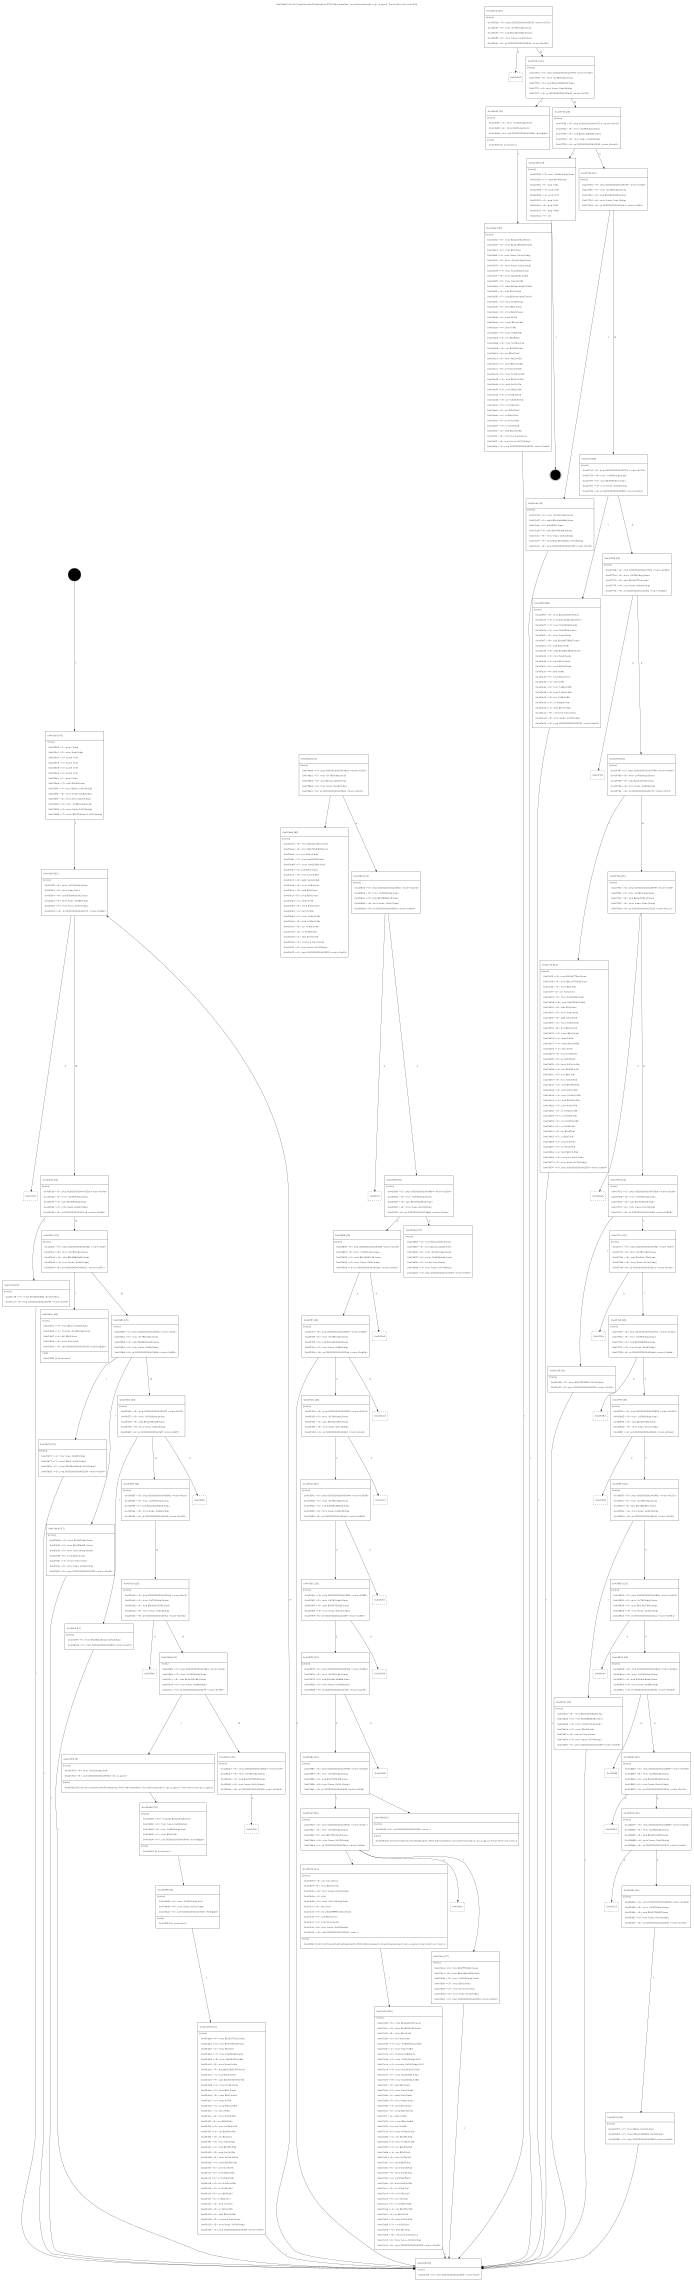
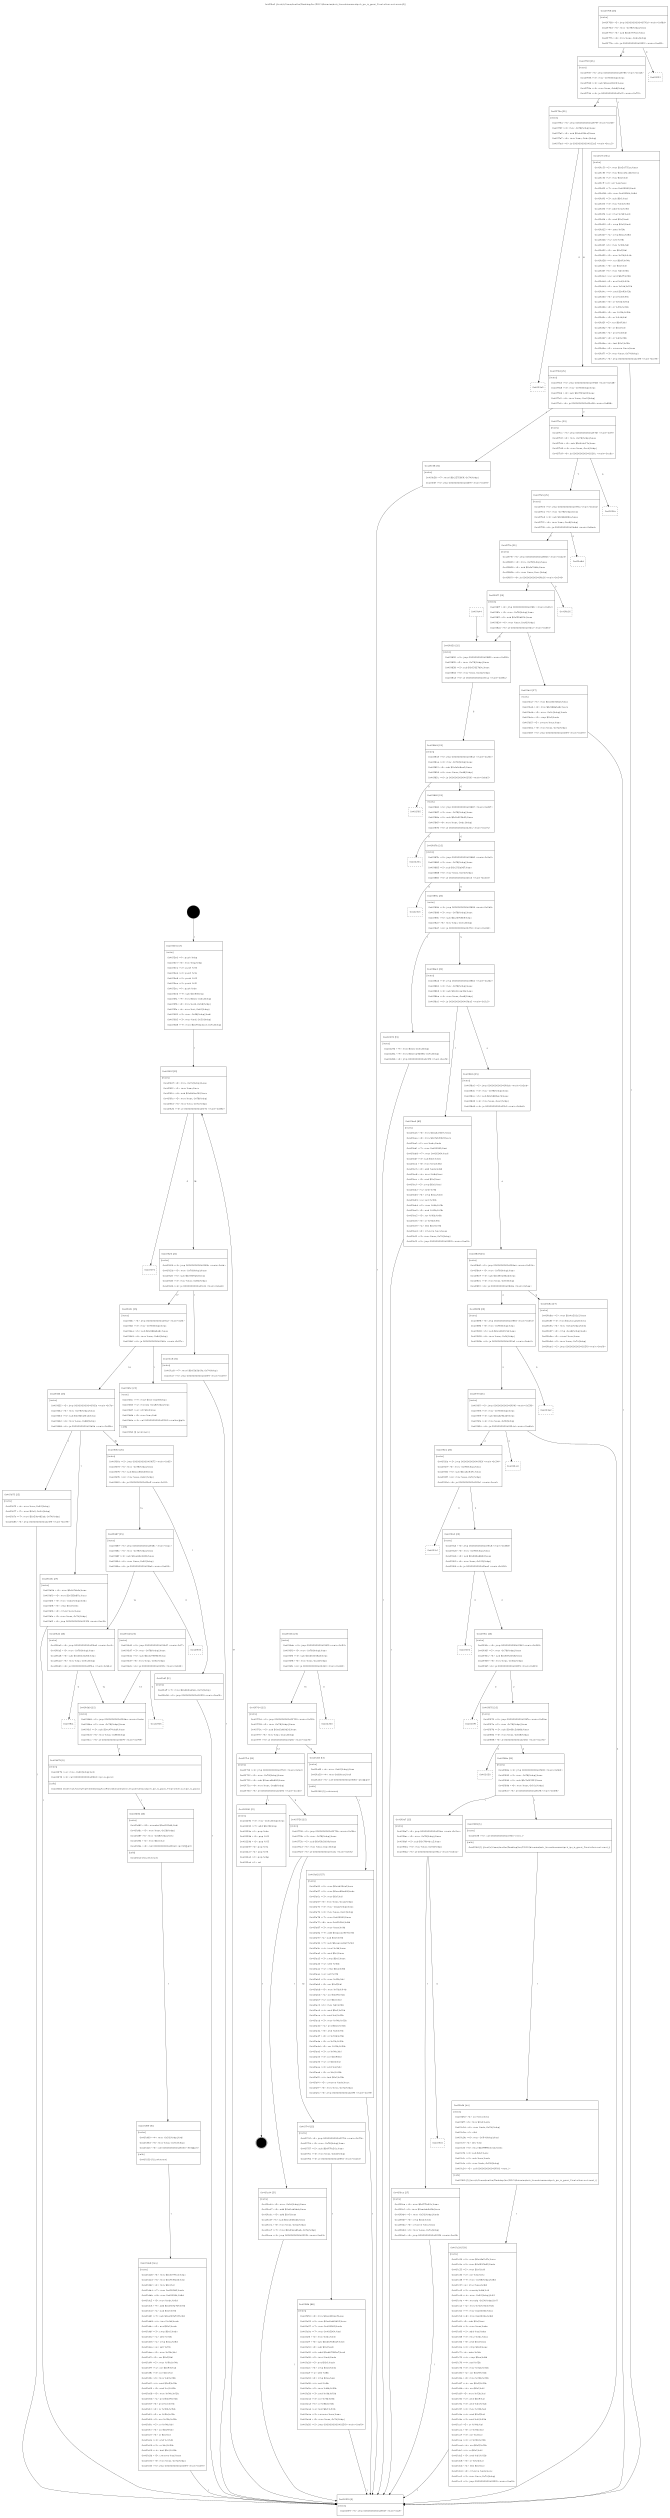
edge "0x40174f [25]" -> "0x401768 [25]": removed, label "9"
edge "0x401894 [25]" -> "0x4018ad [25]": added, label "5"
node "0x401fc0": removed
edge "0x40166e [25]" -> "0x4019e5": now "0x401687 [25]" -> "0x4019e5"
edge "0x401830 [25]" -> "0x401e44": reversed
edge "0x4016b9 [25]" -> "0x4016d2 [25]": reversed
edge "0x4019a7 [25]" -> "0x401bfd [44]": now "0x401bf8 [5]" -> "0x401bfd [44]"
edge "0x401ba5 [83]" -> "0x4023f9 [5]": added, label "1"
